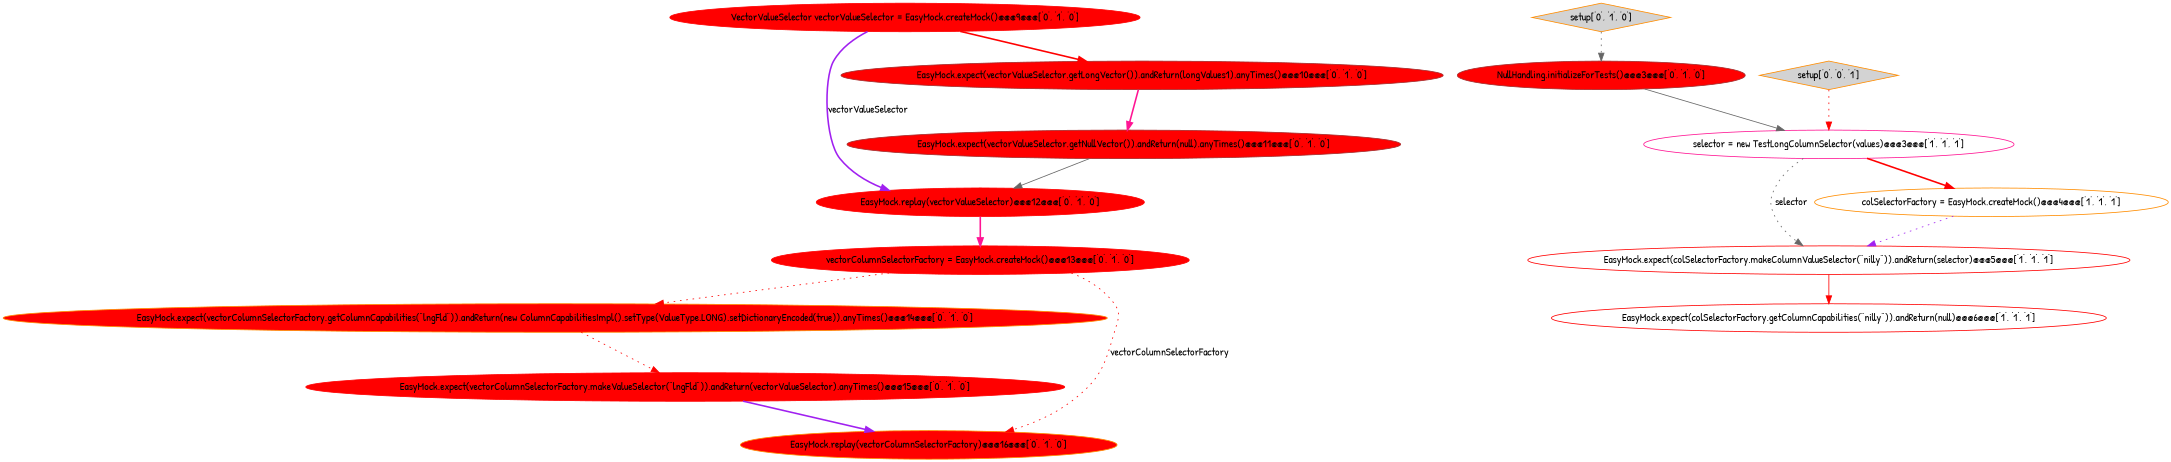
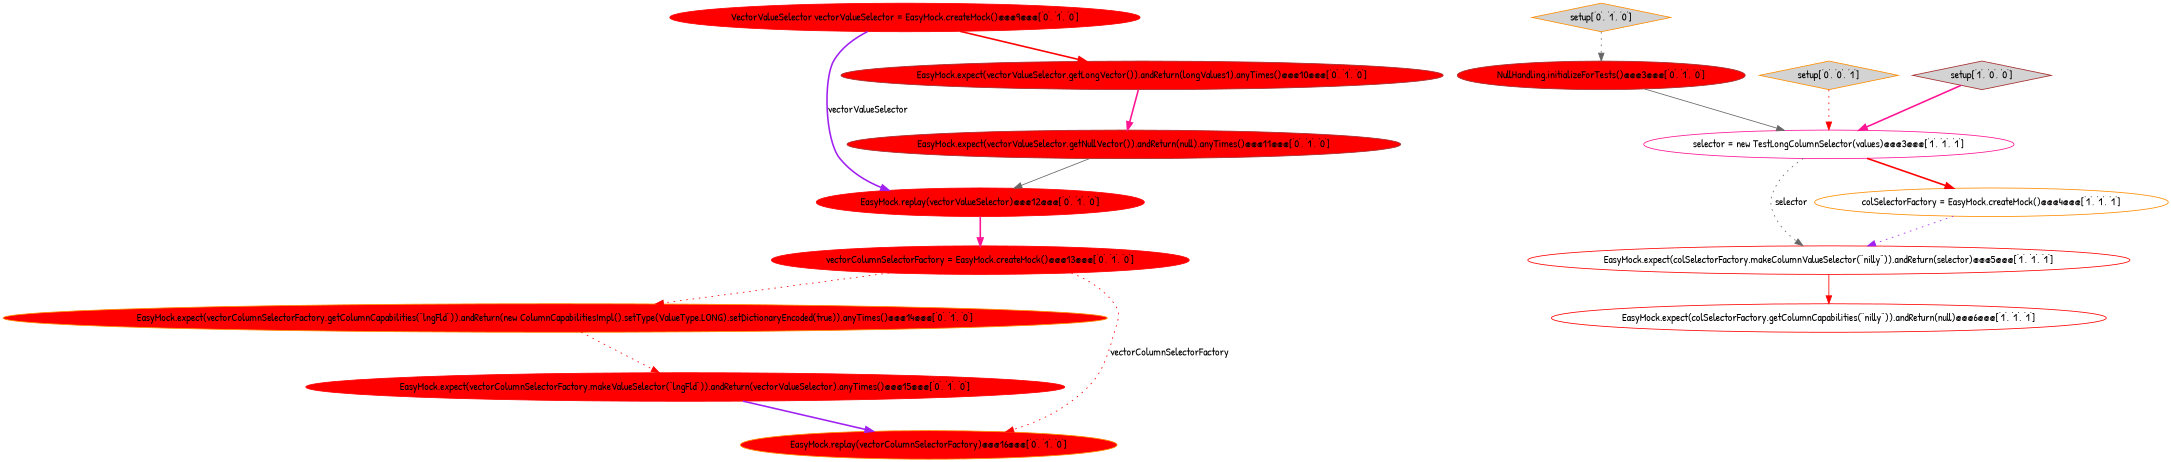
node "setup['1', '0', '0']": added
